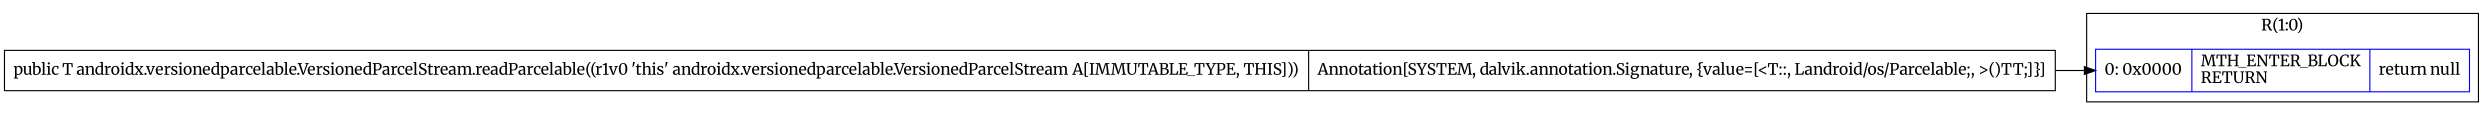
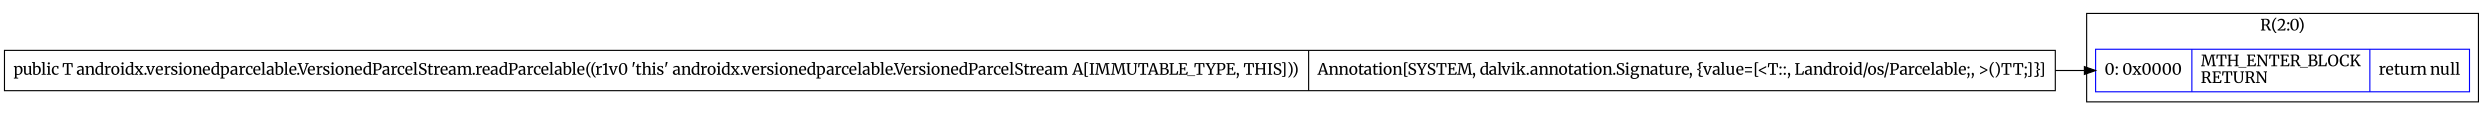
cluster "R(1:0)": label "R(1:0)" -> "R(2:0)"
